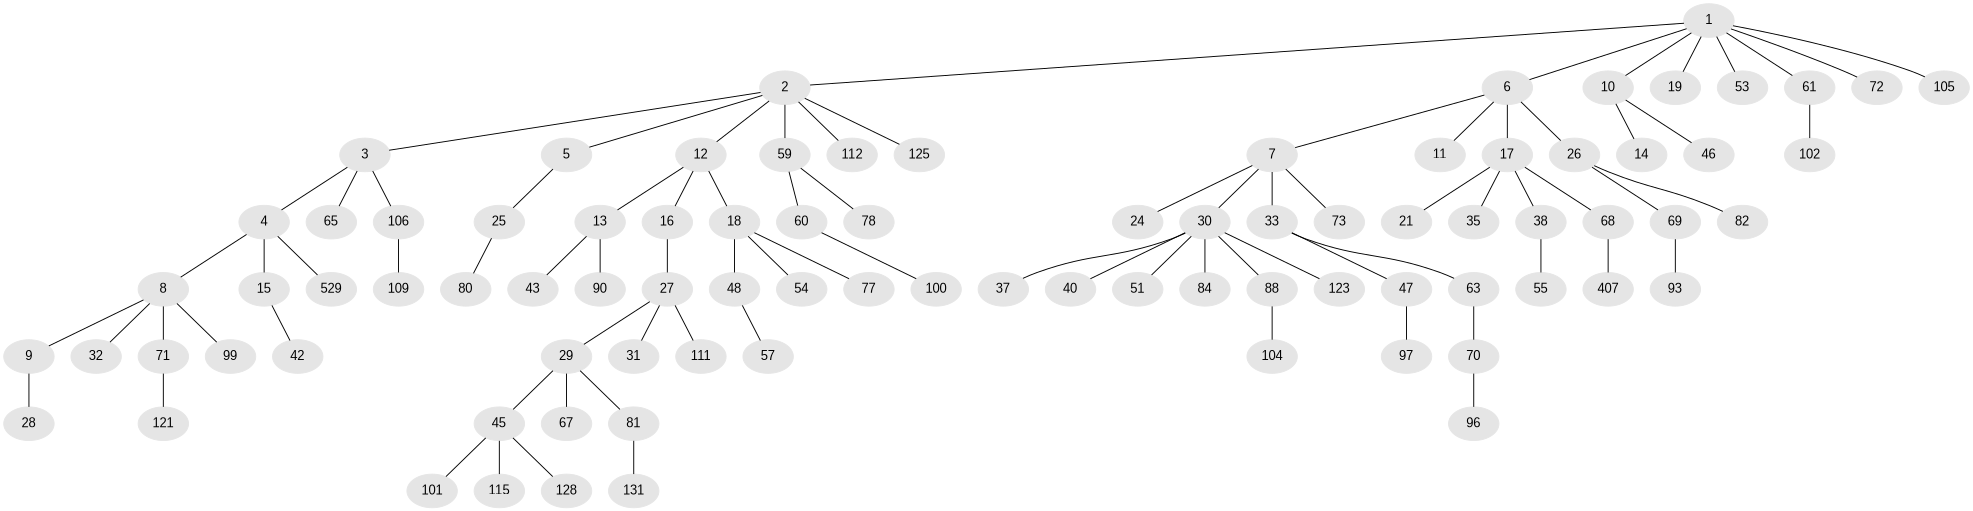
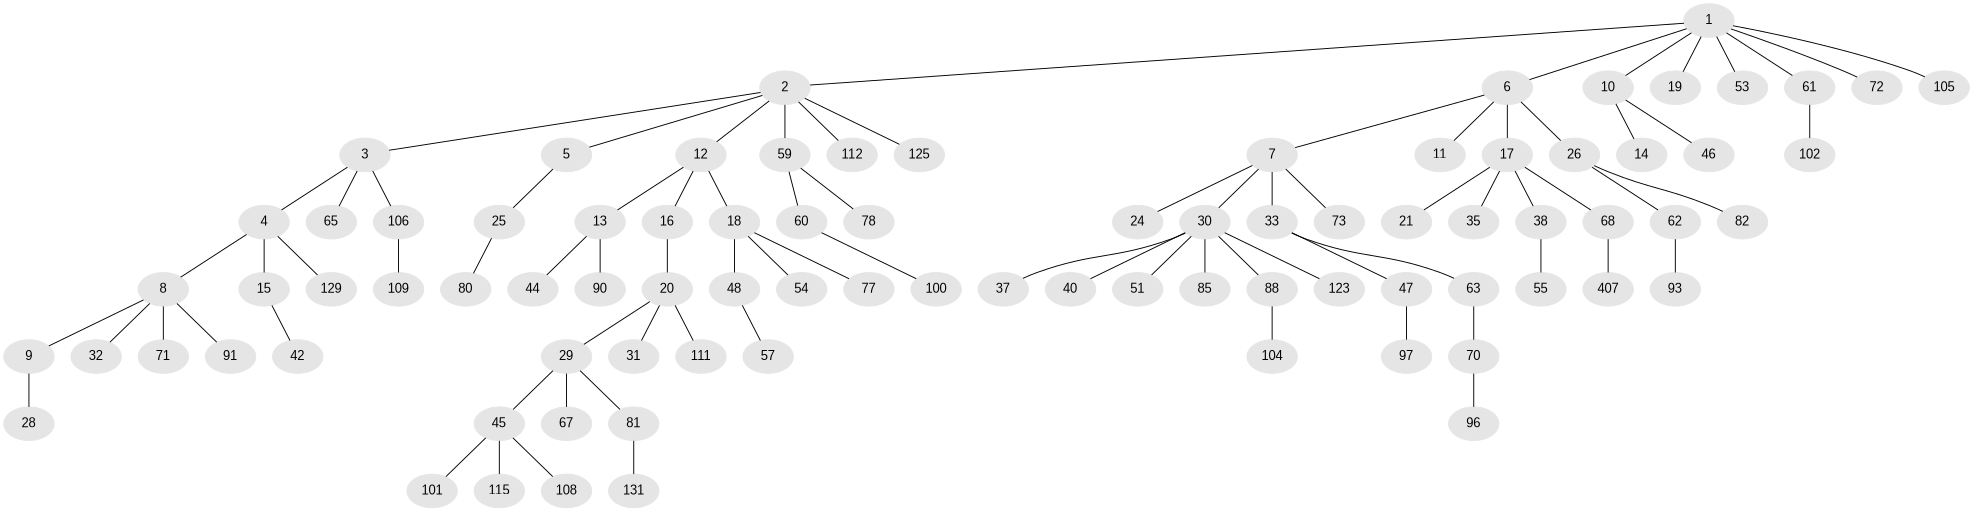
node "69": label "69" -> "62"
node "529": label "529" -> "129"
node "43": label "43" -> "44"
node "27": label "27" -> "20"
node "84": label "84" -> "85"
node "99": label "99" -> "91"
node "121": removed
node "128": label "128" -> "108"
